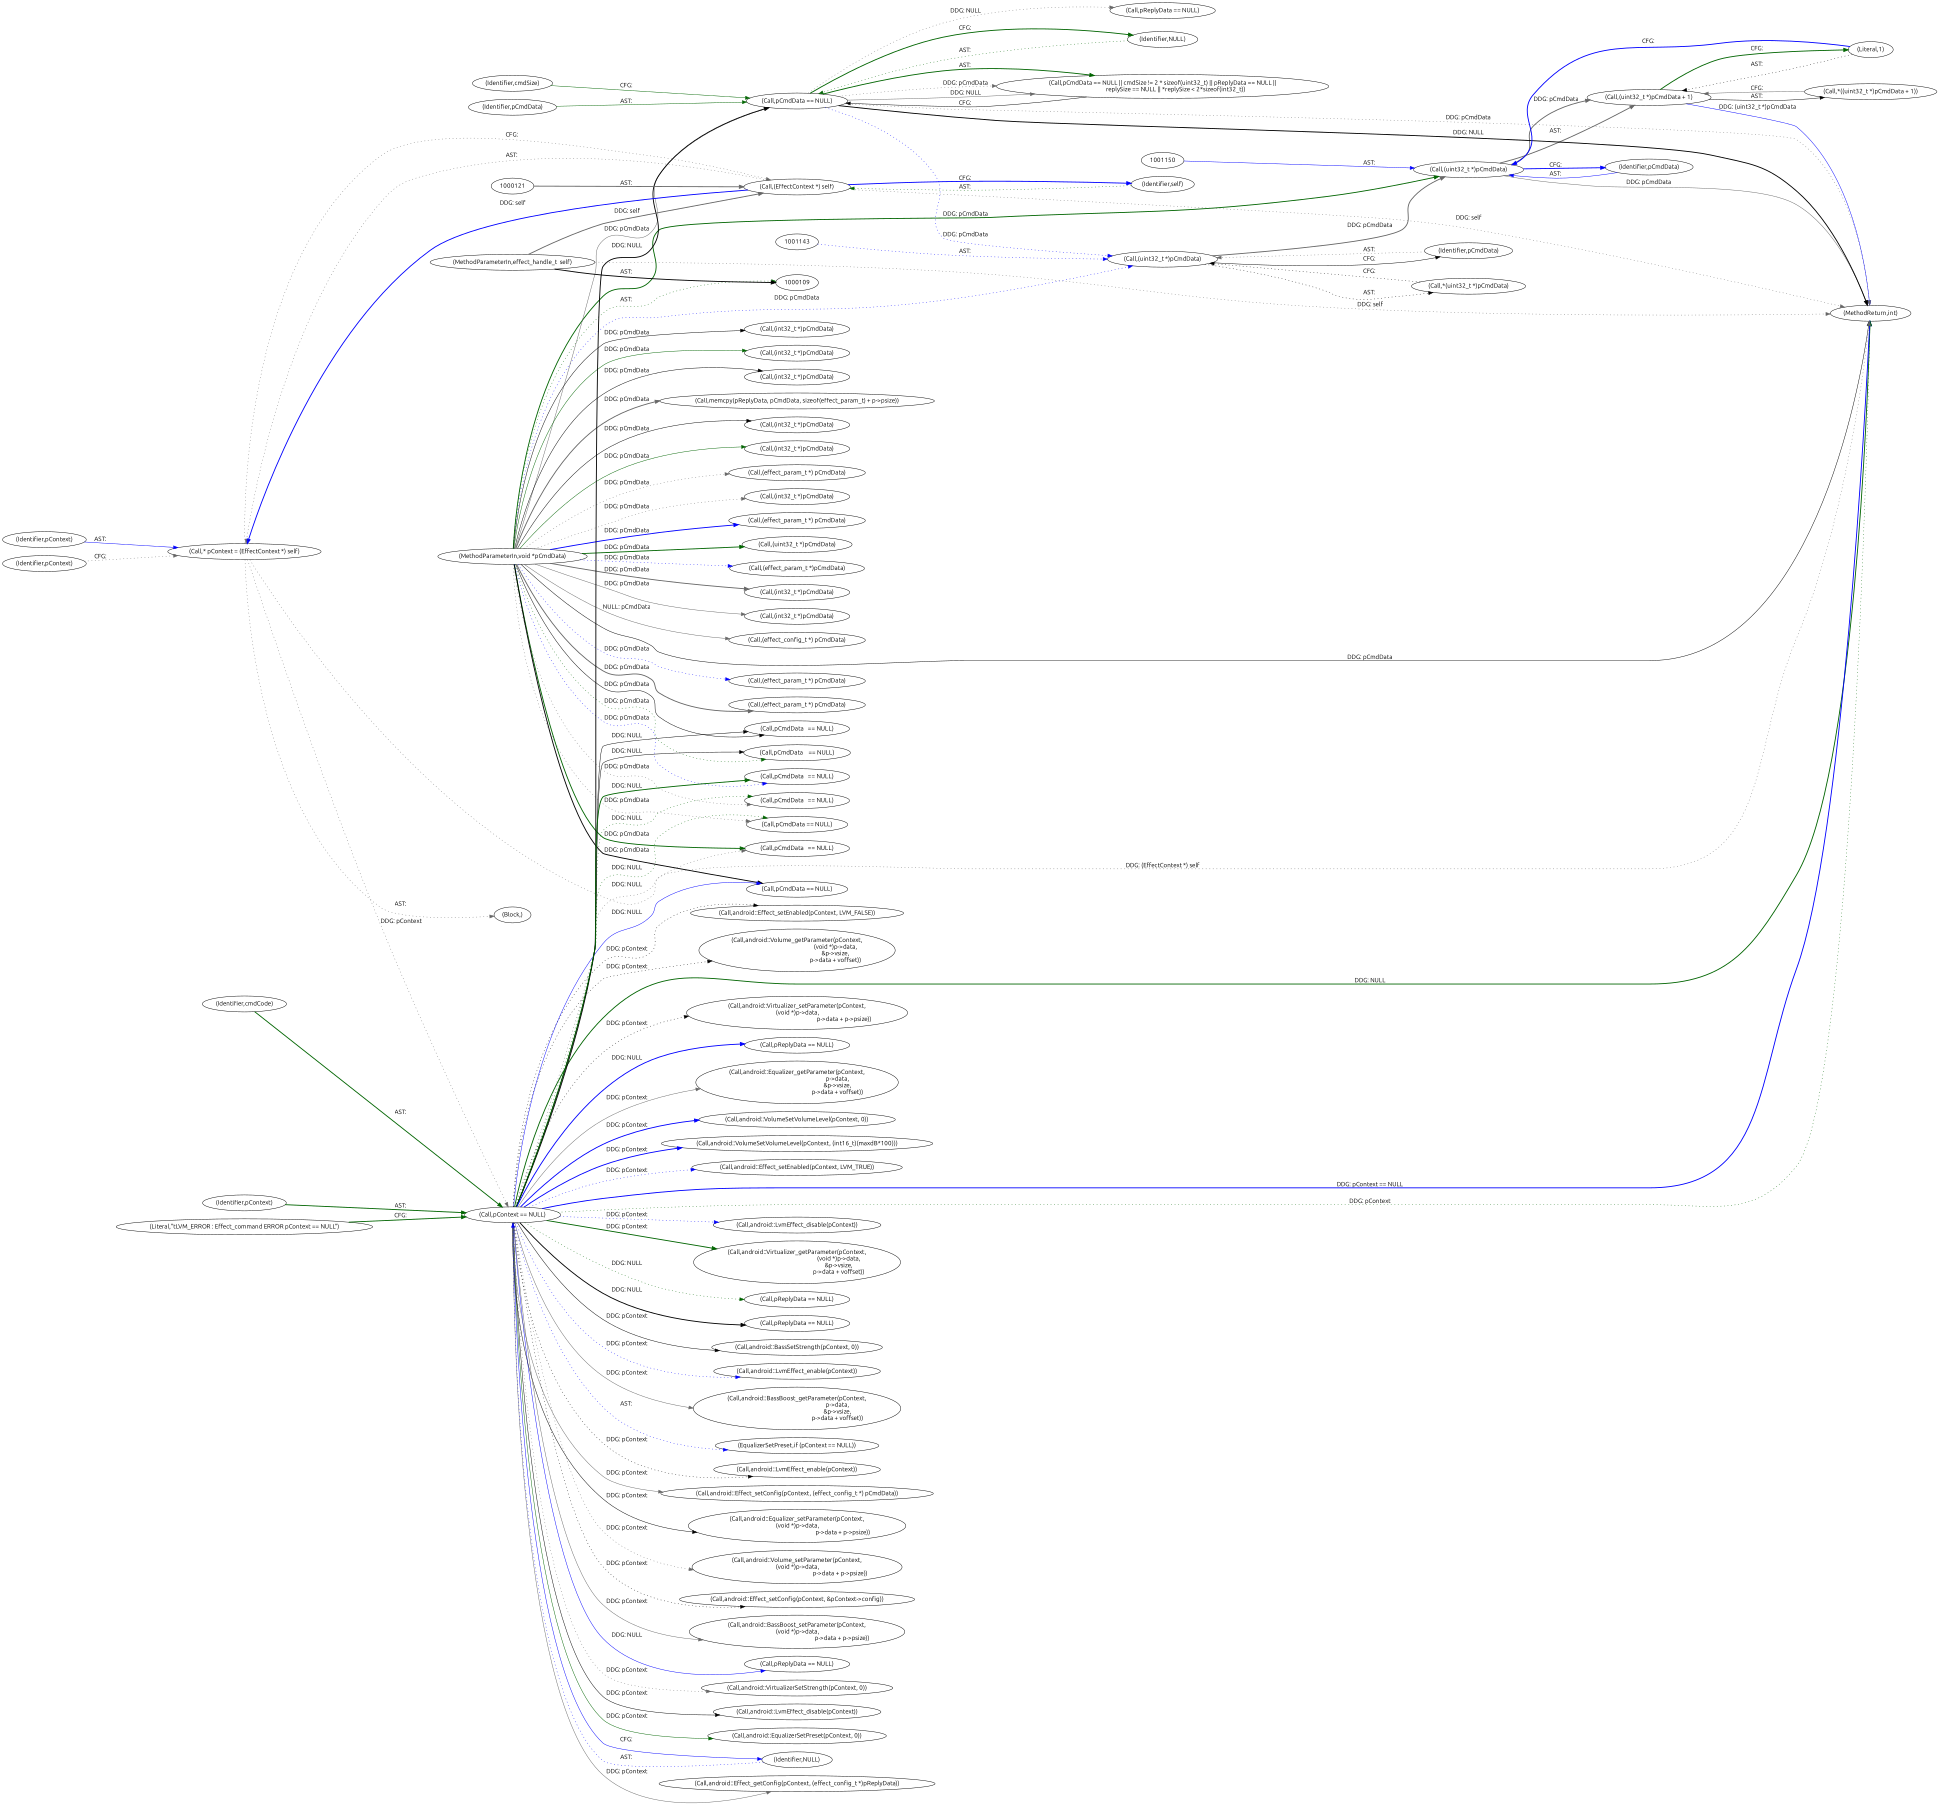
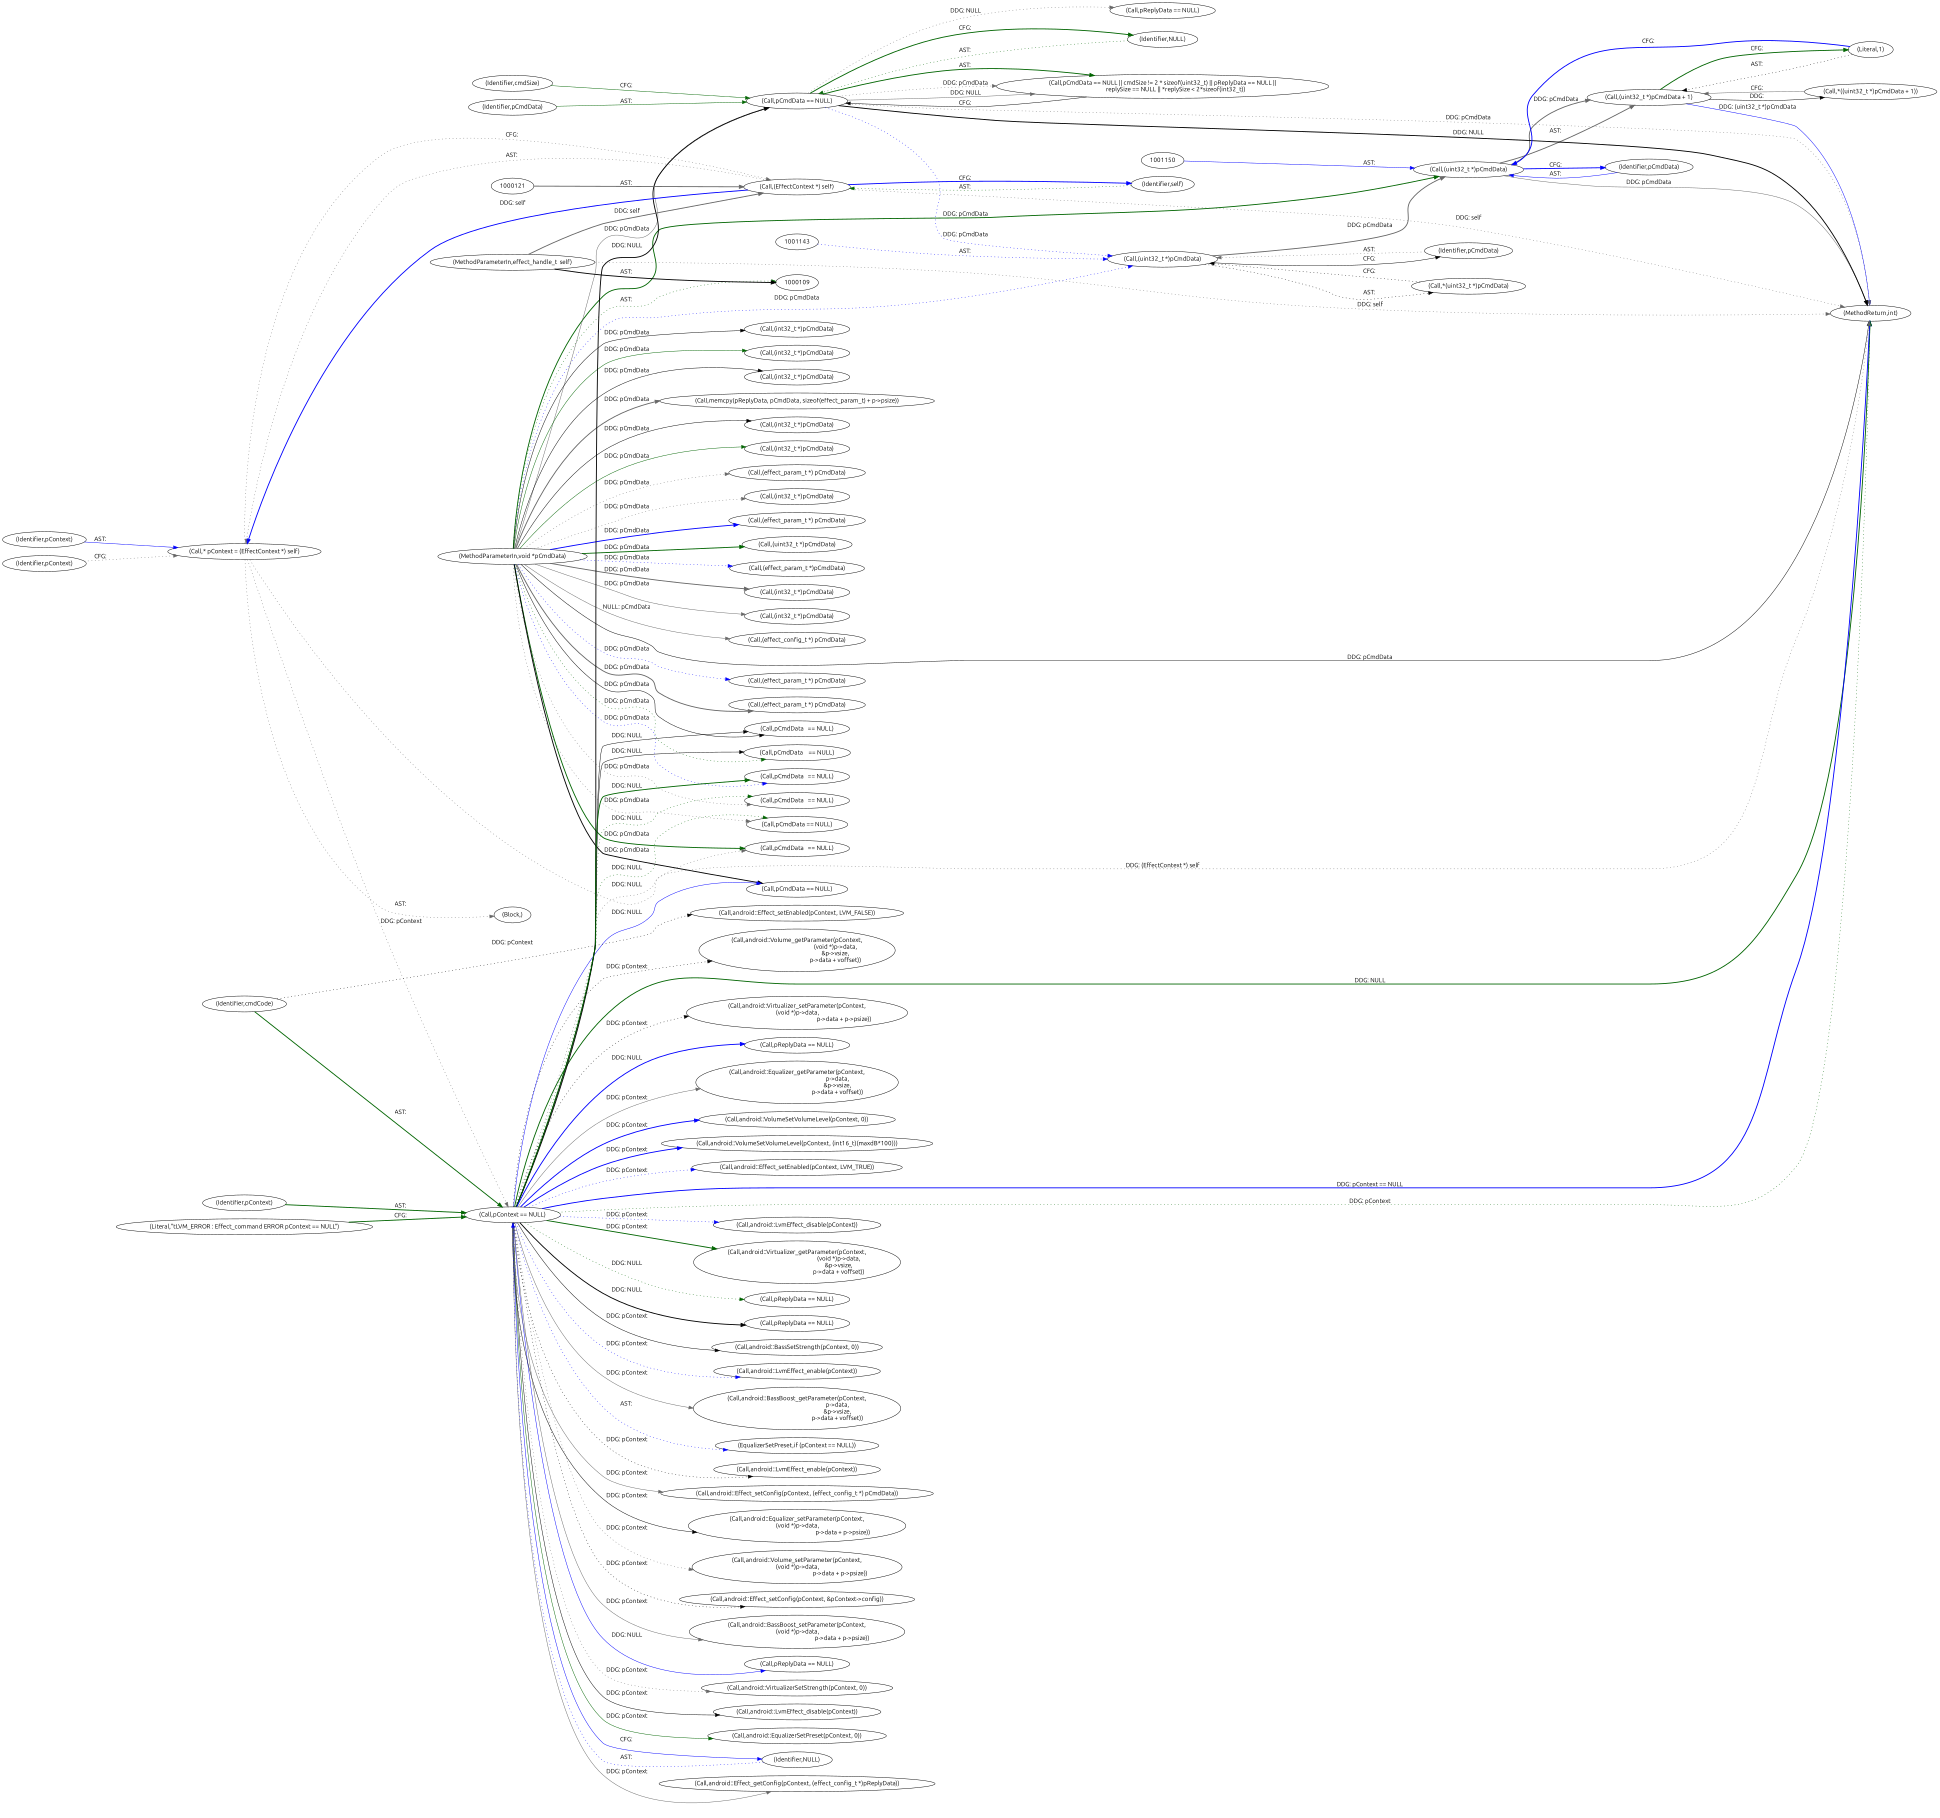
edge "(Call,(uint32_t *)pCmdData + 1)" -> "(Call,*((uint32_t *)pCmdData + 1))": label "AST: " -> "DDG: "
edge "(Call,pContext == NULL)" -> "(Call,android::Effect_setEnabled(pContext, LVM_FALSE))": now "(Identifier,cmdCode)" -> "(Call,android::Effect_setEnabled(pContext, LVM_FALSE))"
